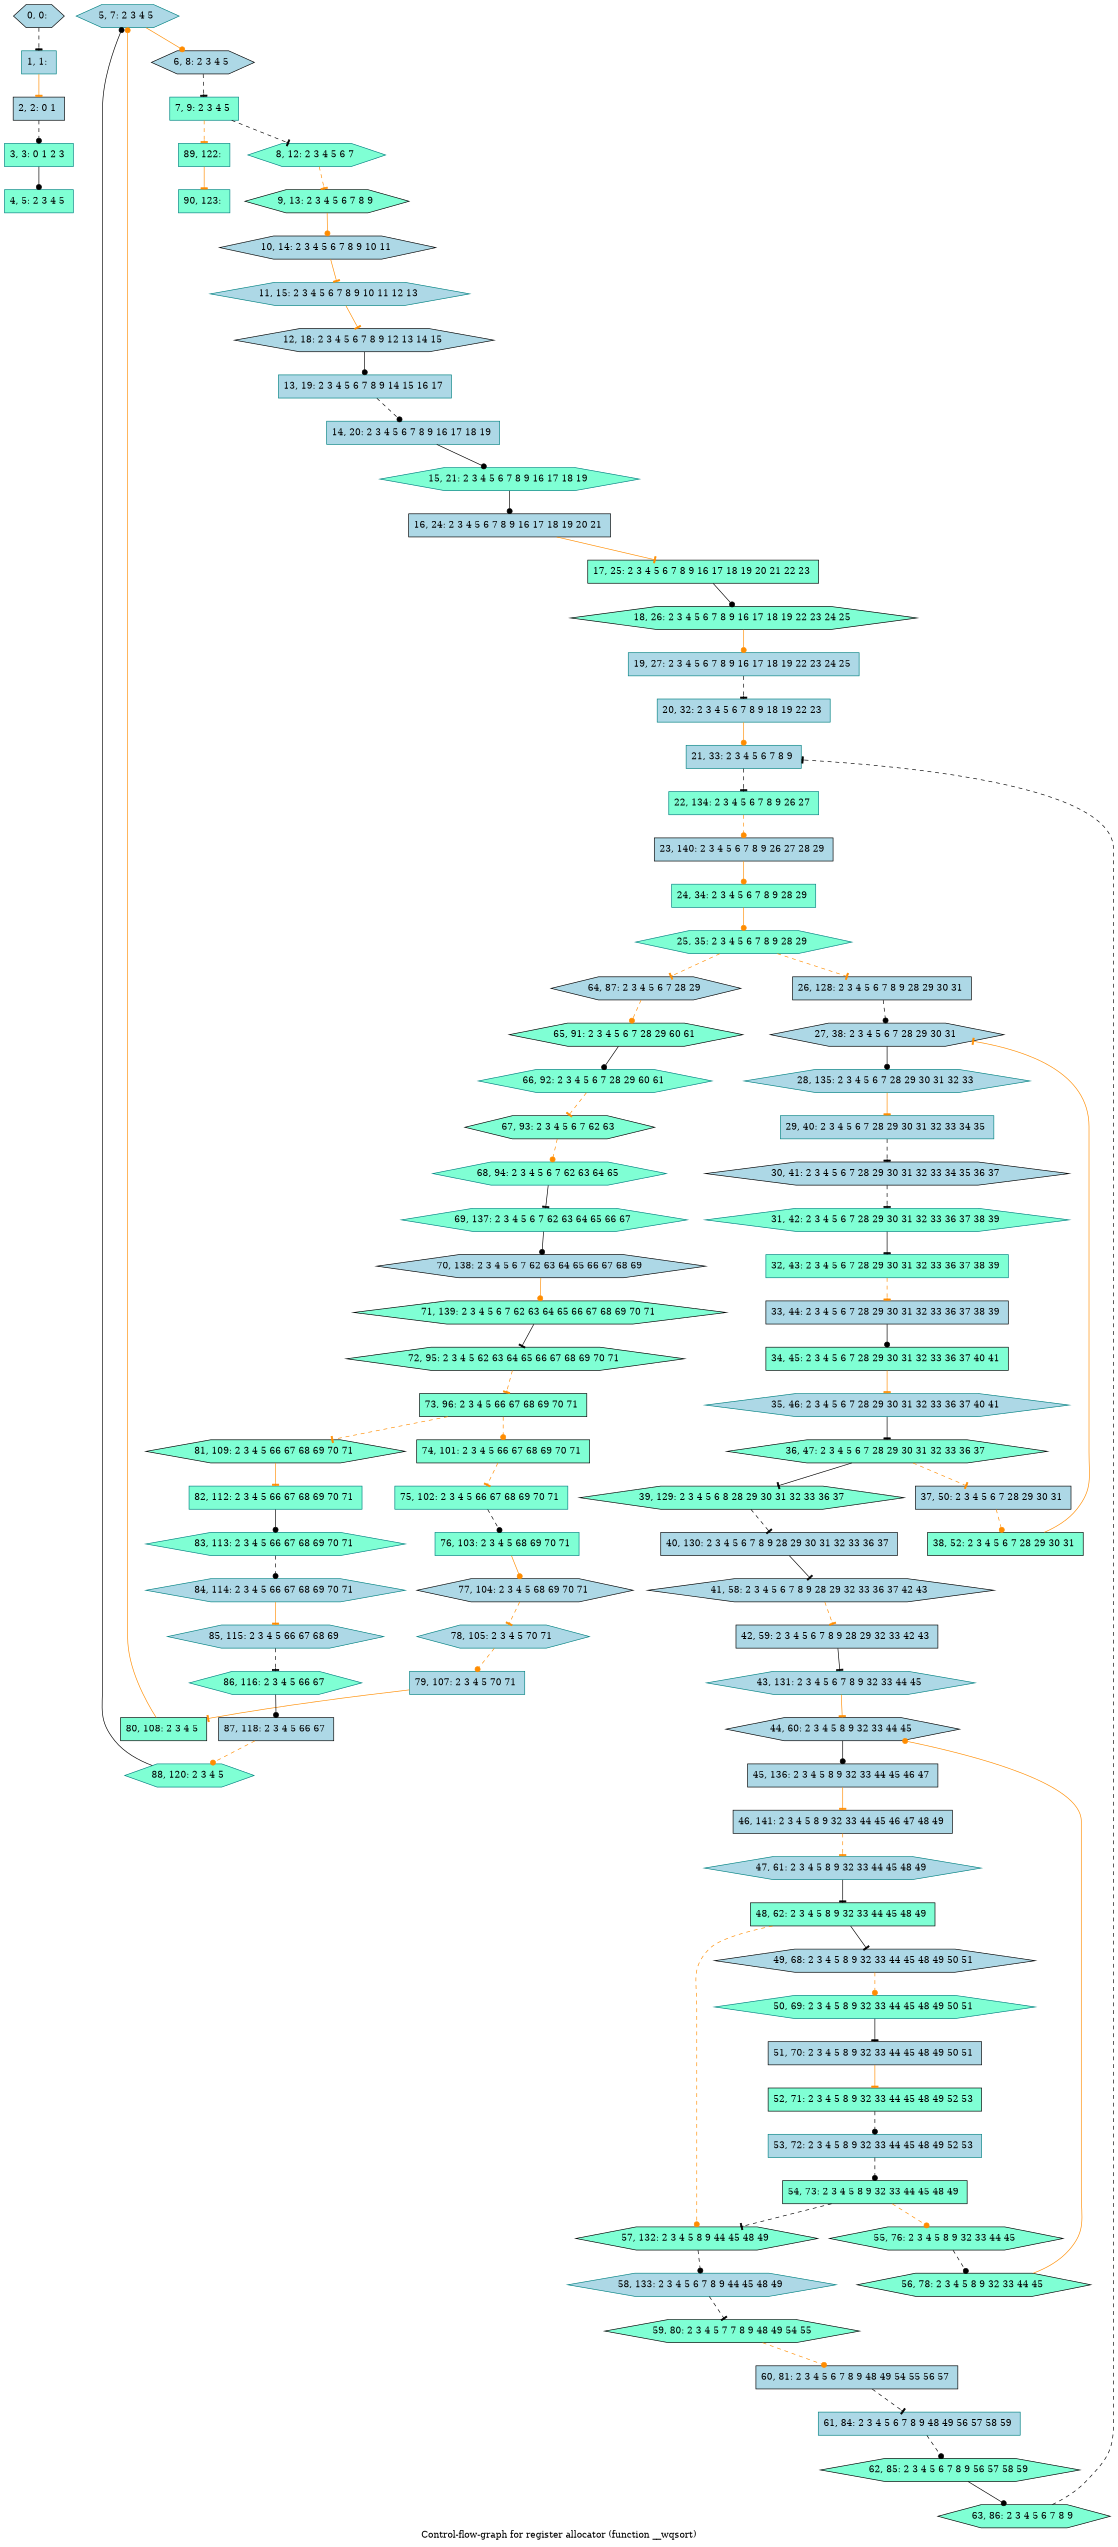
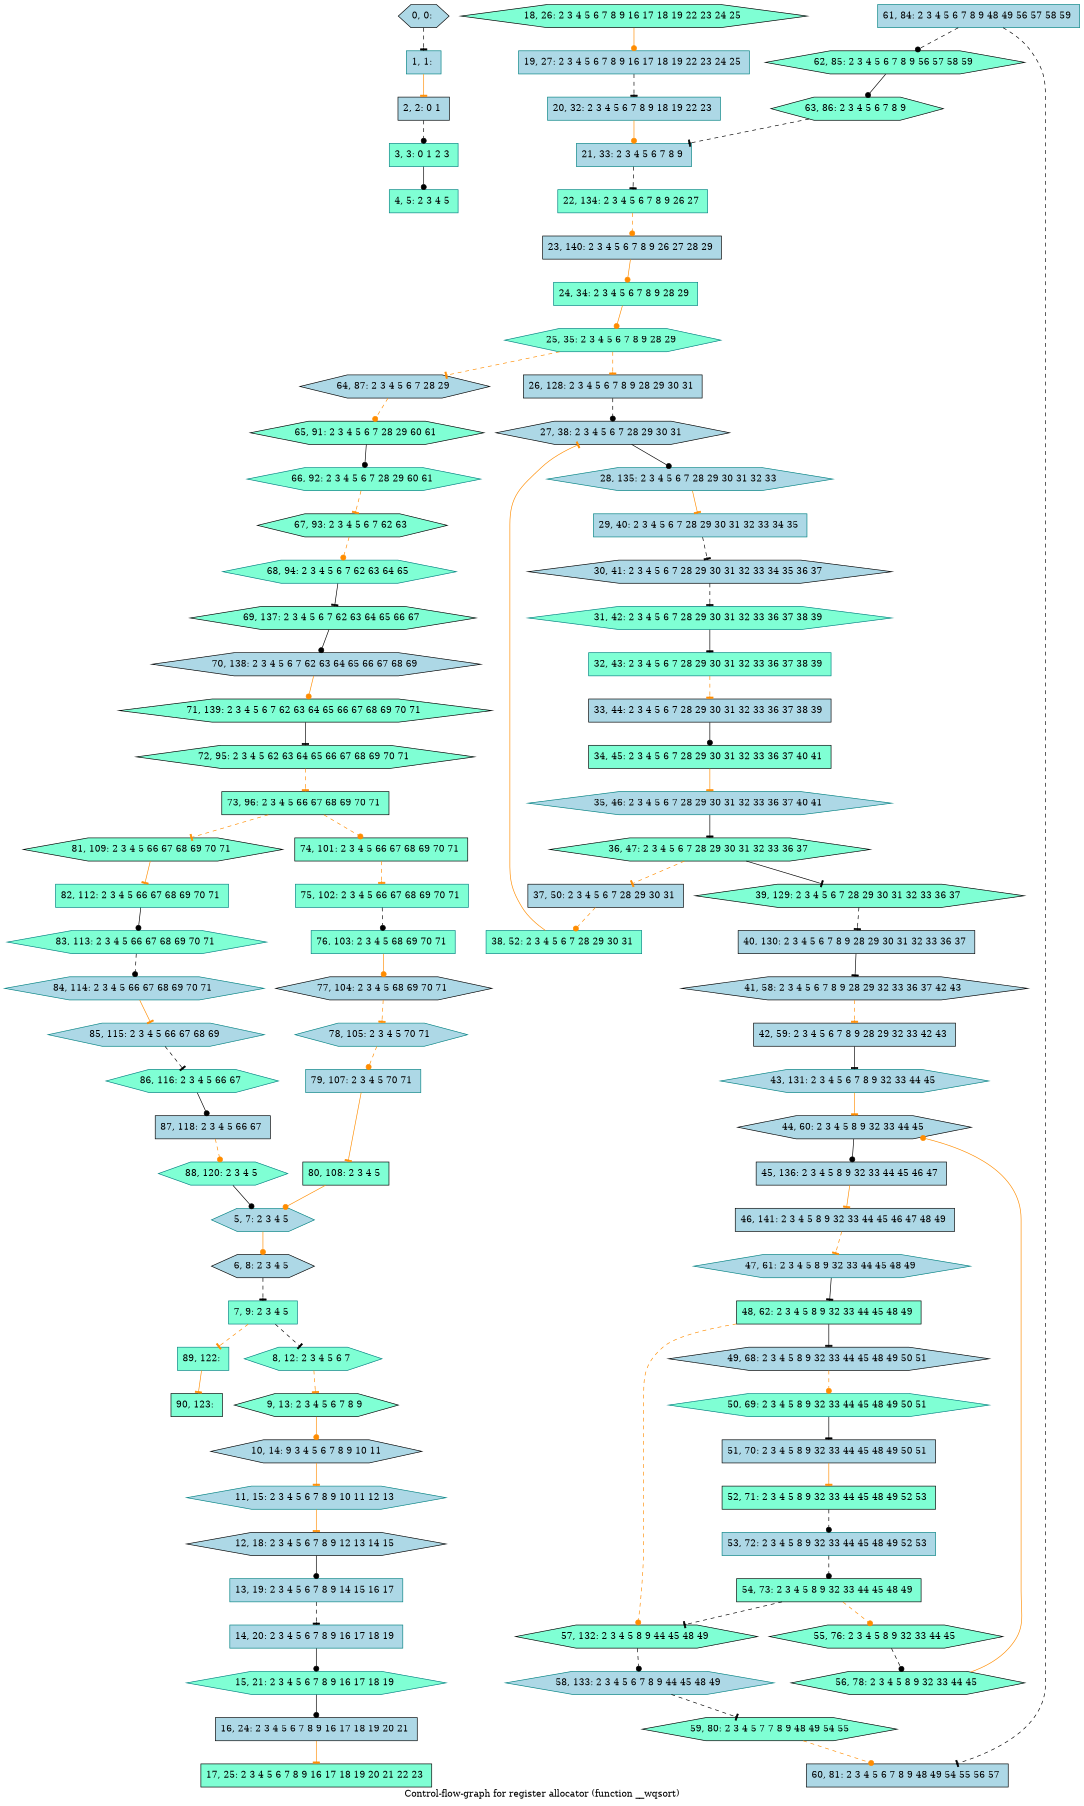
node "90, 123:": color teal -> black
node "10, 14: 2 3 4 5 6 7 8 9 10 11": label "10, 14: 2 3 4 5 6 7 8 9 10 11" -> "10, 14: 9 3 4 5 6 7 8 9 10 11"
edge "13, 19: 2 3 4 5 6 7 8 9 14 15 16 17" -> "14, 20: 2 3 4 5 6 7 8 9 16 17 18 19": arrowhead dot -> tee
edge "17, 25: 2 3 4 5 6 7 8 9 16 17 18 19 20 21 22 23" -> "18, 26: 2 3 4 5 6 7 8 9 16 17 18 19 22 23 24 25": removed
node "69, 137: 2 3 4 5 6 7 62 63 64 65 66 67": color teal -> black
node "39, 129: 2 3 4 5 6 8 28 29 30 31 32 33 36 37": label "39, 129: 2 3 4 5 6 8 28 29 30 31 32 33 36 37" -> "39, 129: 2 3 4 5 6 7 28 29 30 31 32 33 36 37"
node "38, 52: 2 3 4 5 6 7 28 29 30 31": color black -> teal
edge "60, 81: 2 3 4 5 6 7 8 9 48 49 54 55 56 57" -> "61, 84: 2 3 4 5 6 7 8 9 48 49 56 57 58 59": reversed
